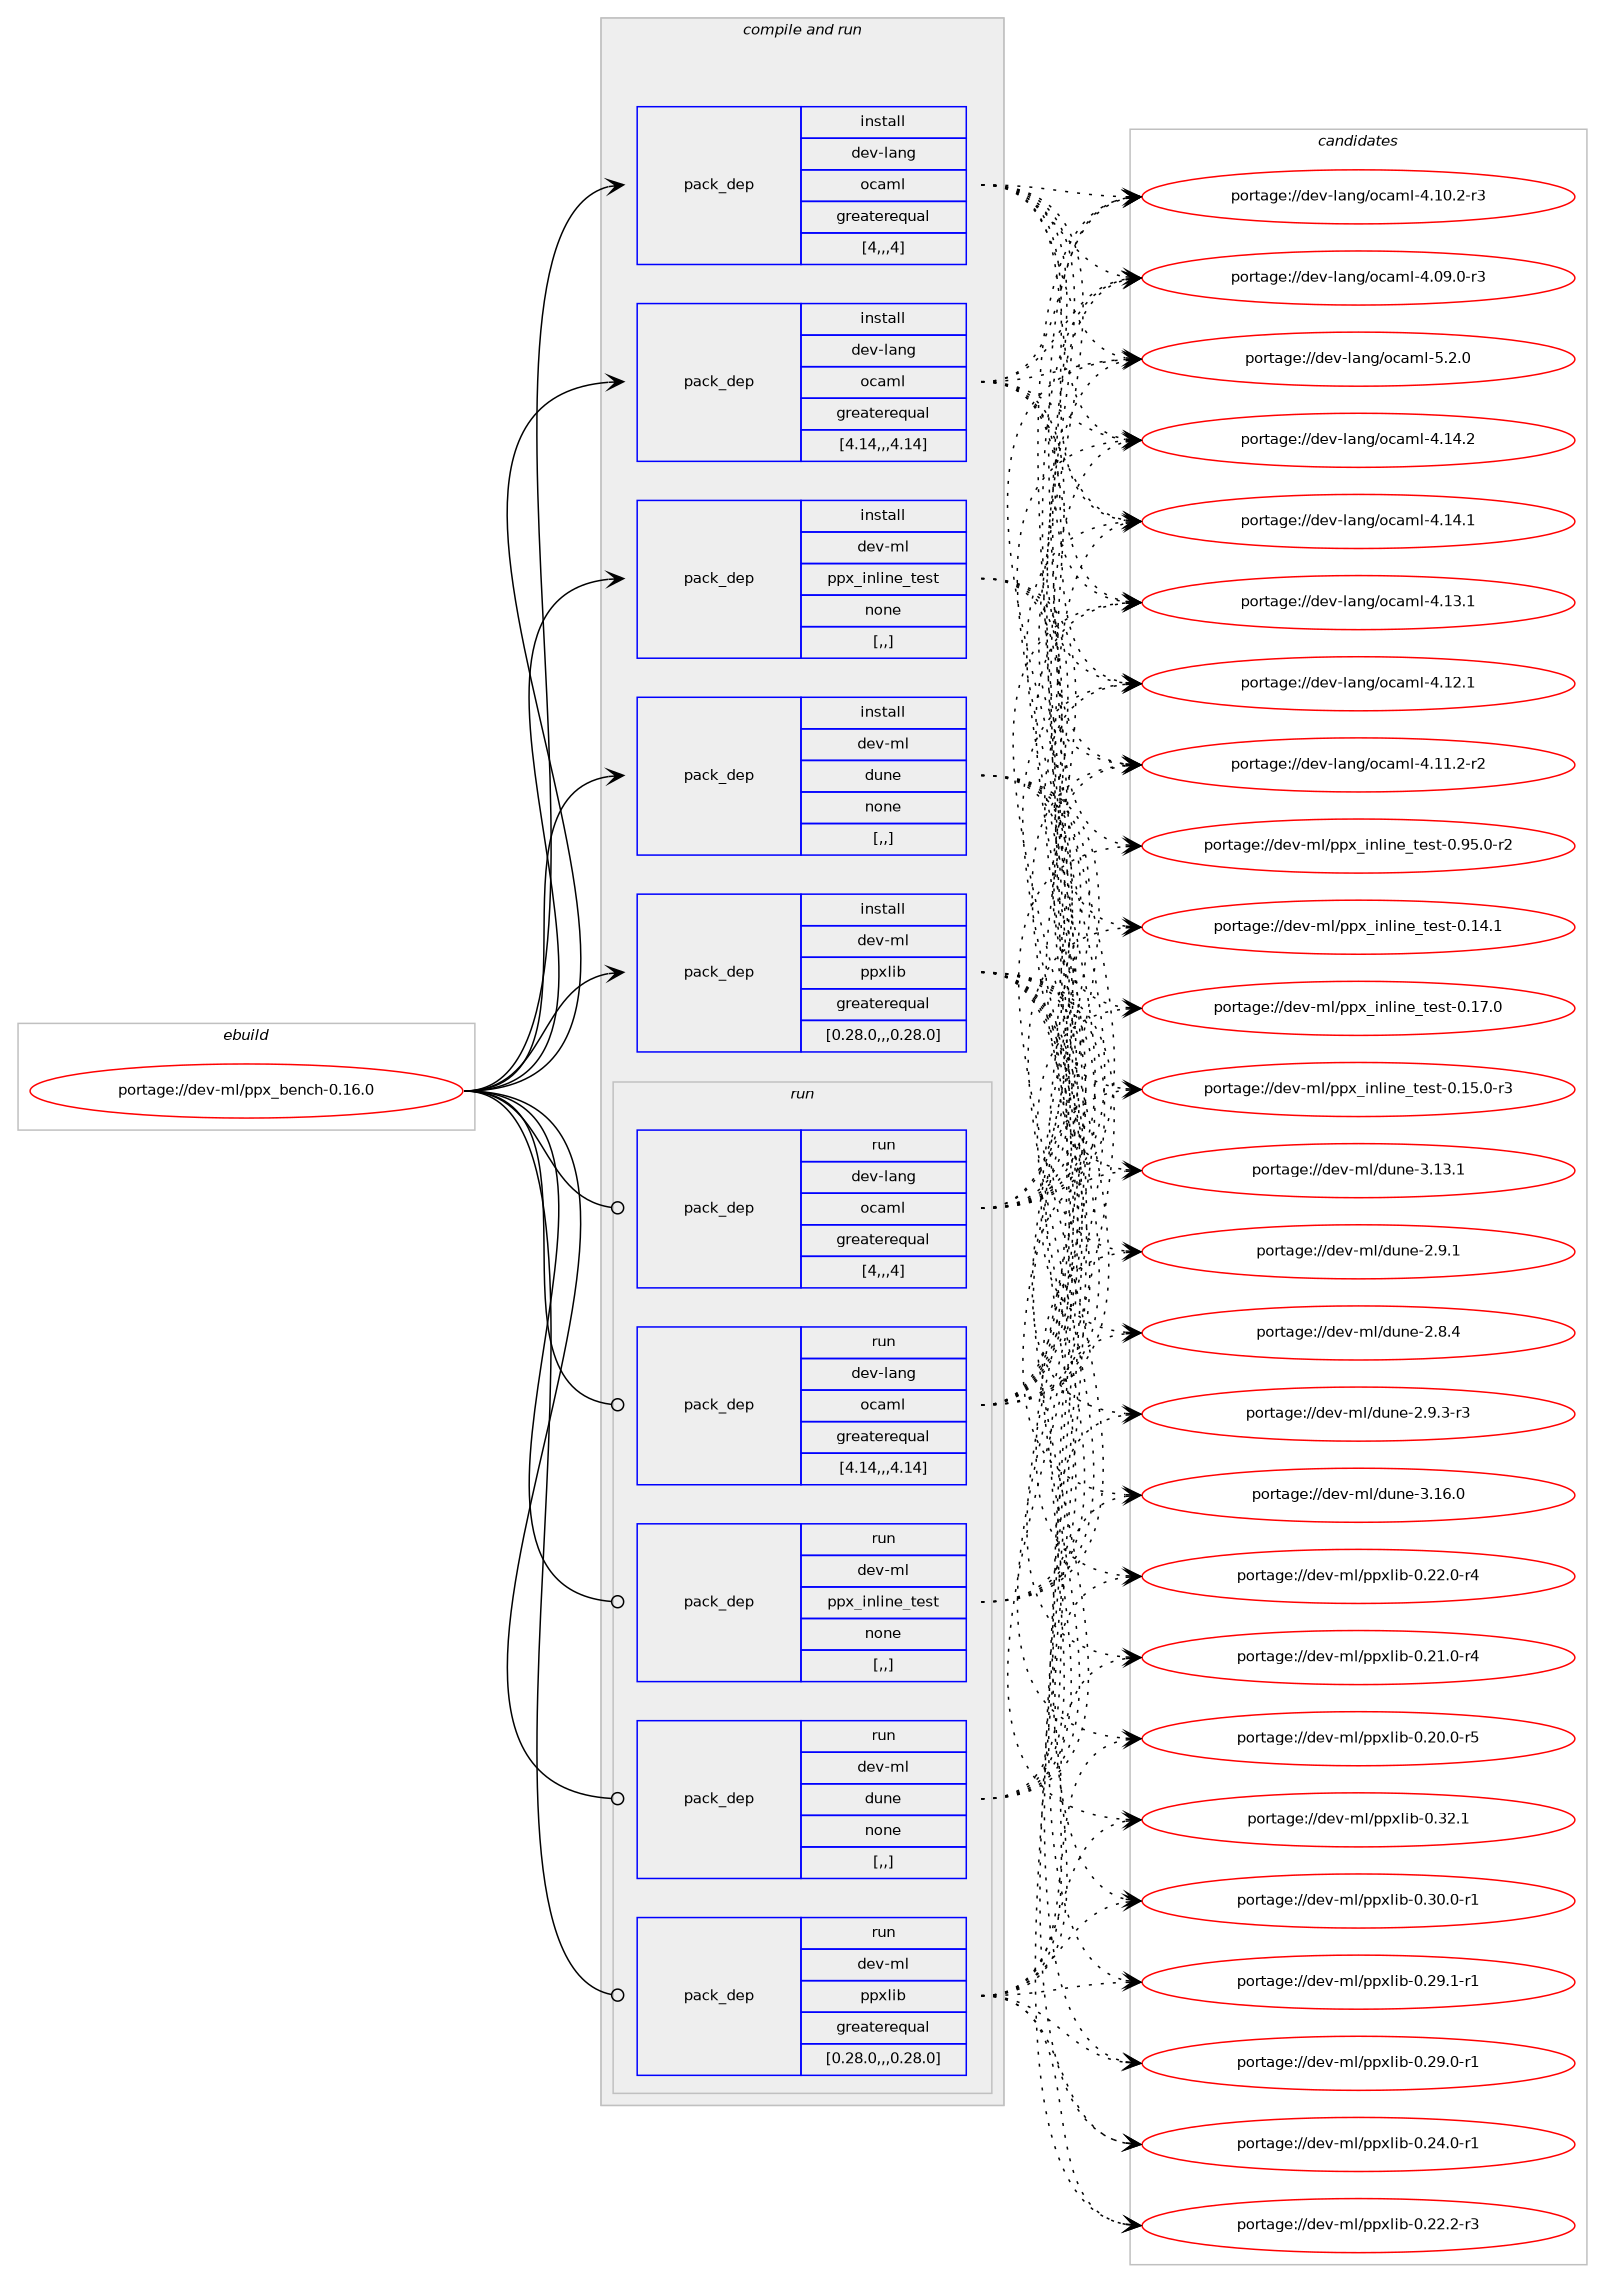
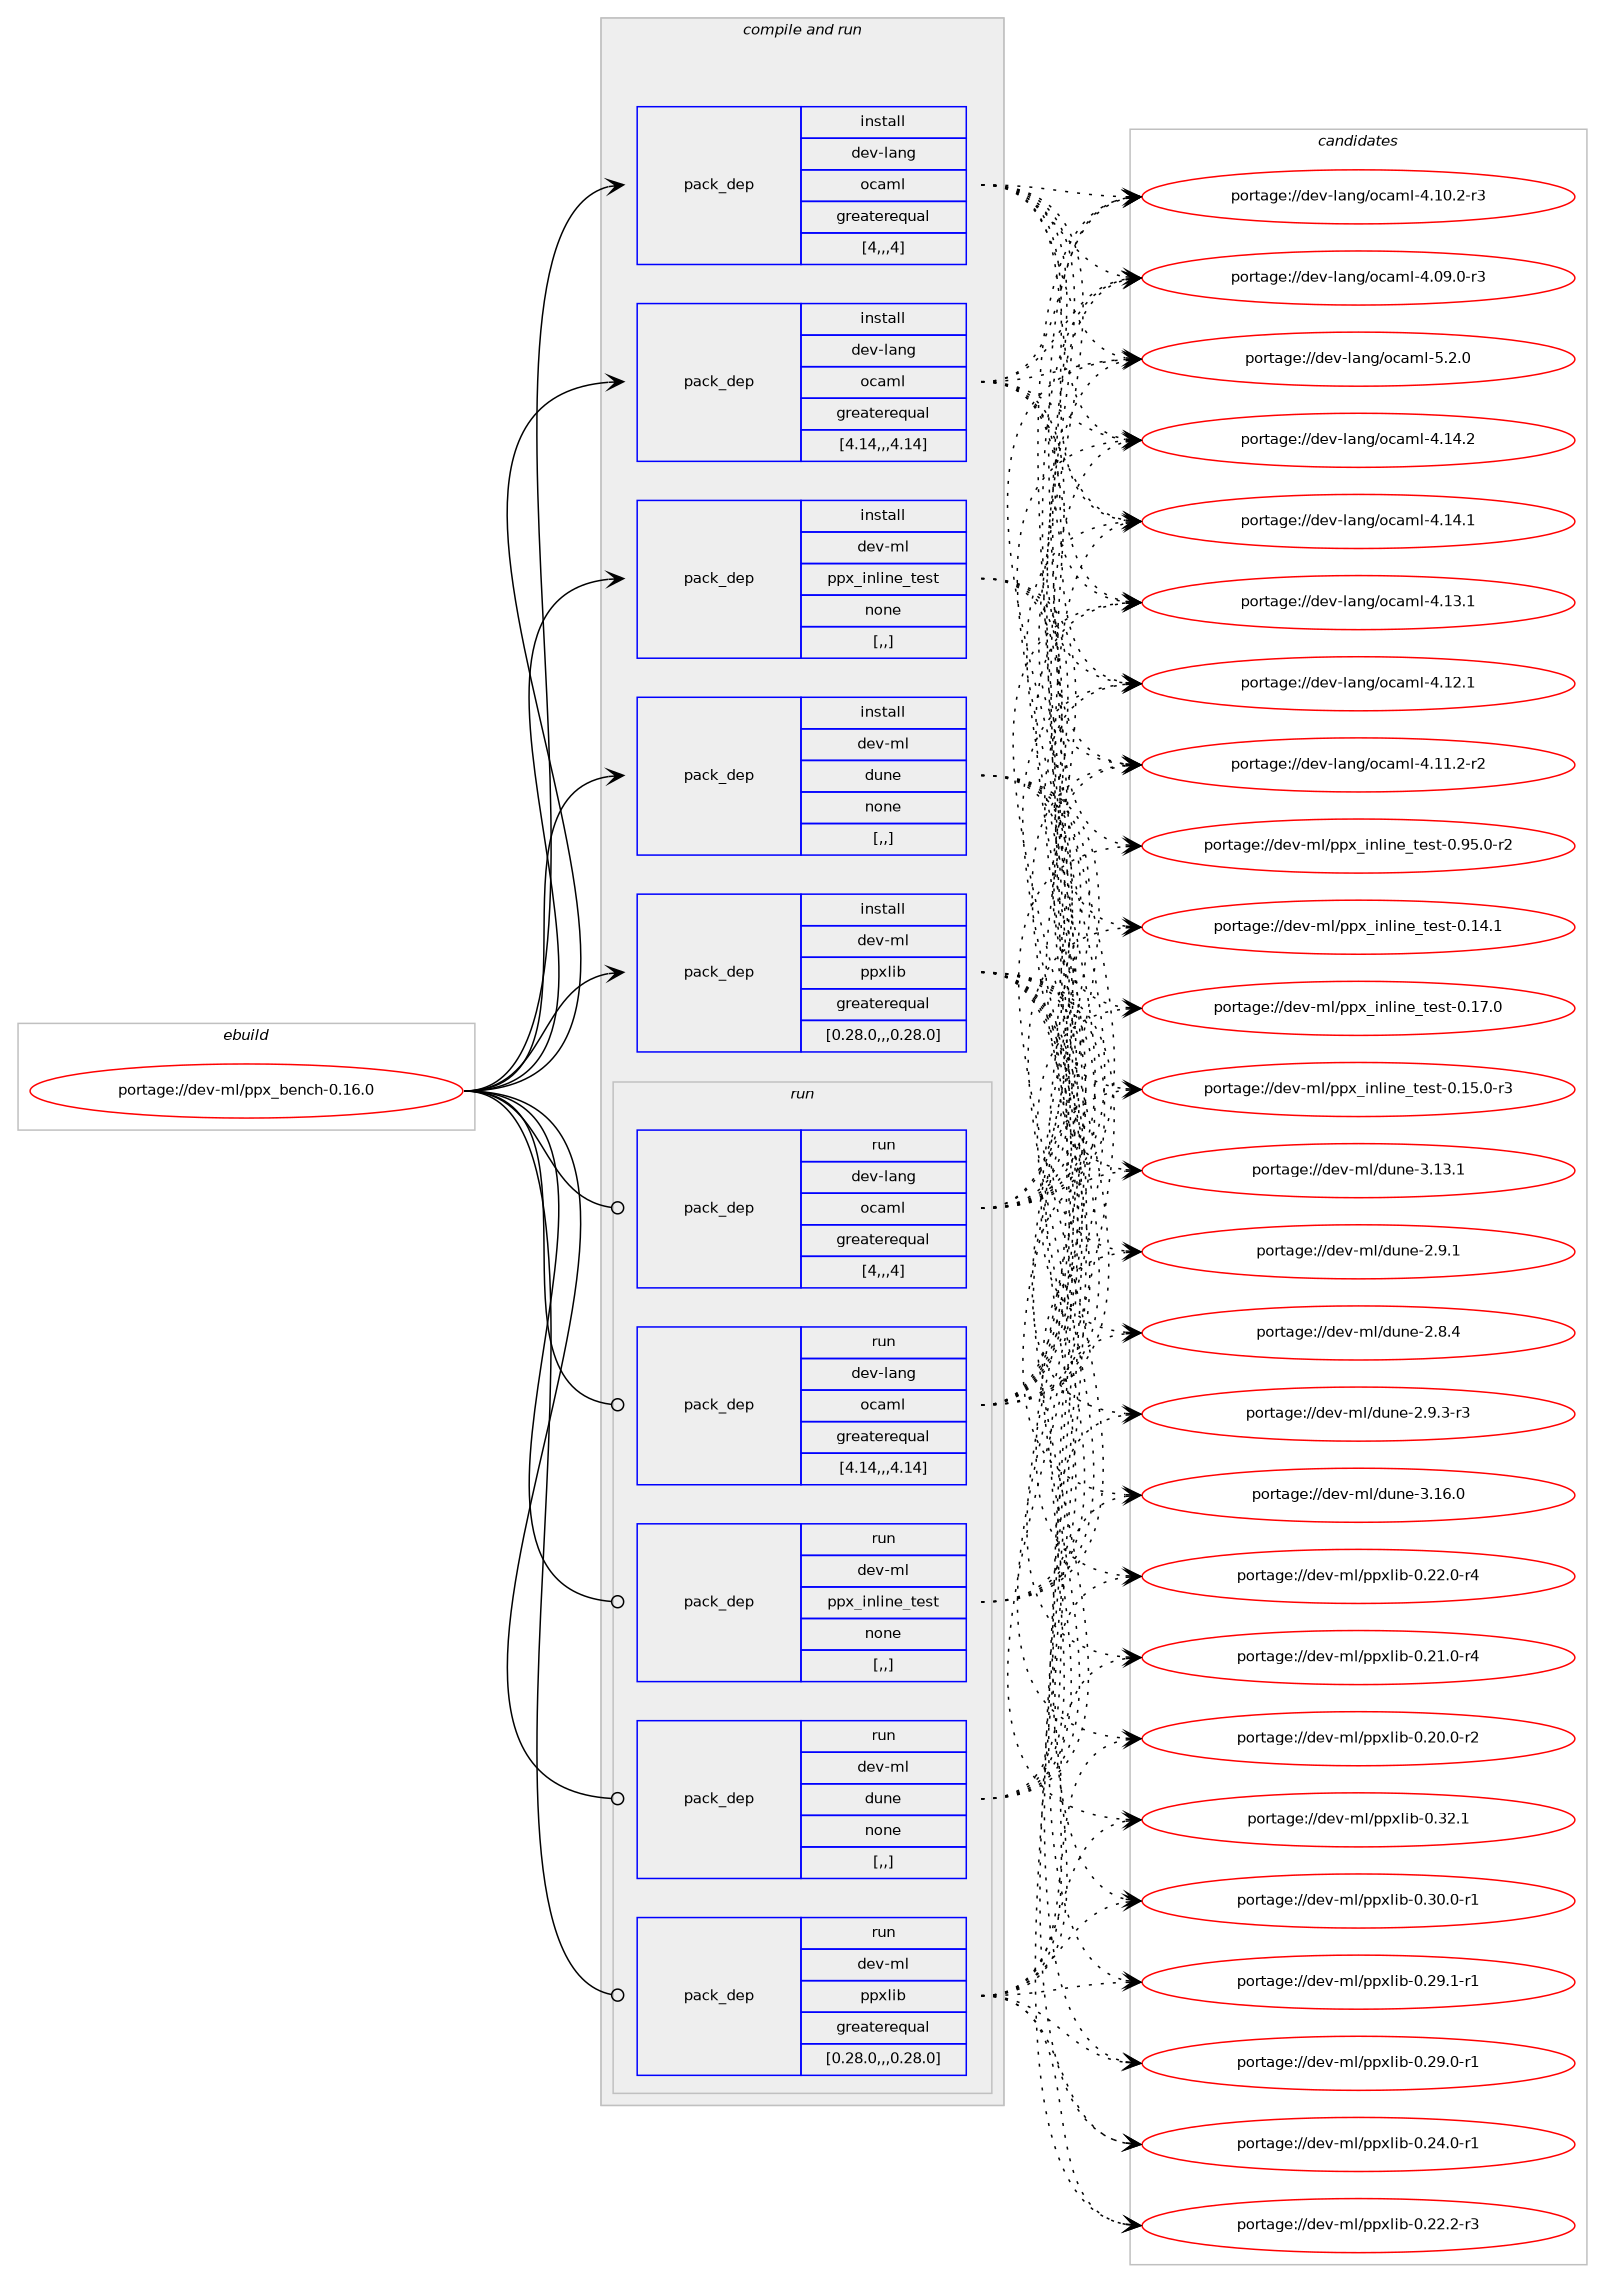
node "portage://dev-ml/ppxlib-0.20.0-r5": label "portage://dev-ml/ppxlib-0.20.0-r5" -> "portage://dev-ml/ppxlib-0.20.0-r2"
